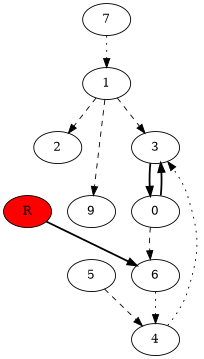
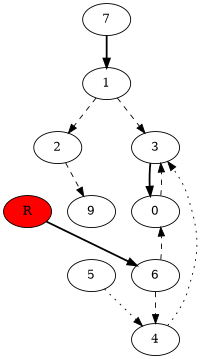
edge "7" -> "1": style dotted -> bold
edge "1" -> "9": now "2" -> "9"
edge "0" -> "3": style bold -> dashed
edge "0" -> "6": reversed
edge "6" -> "4": style dotted -> dashed
edge "5" -> "4": style dashed -> dotted
